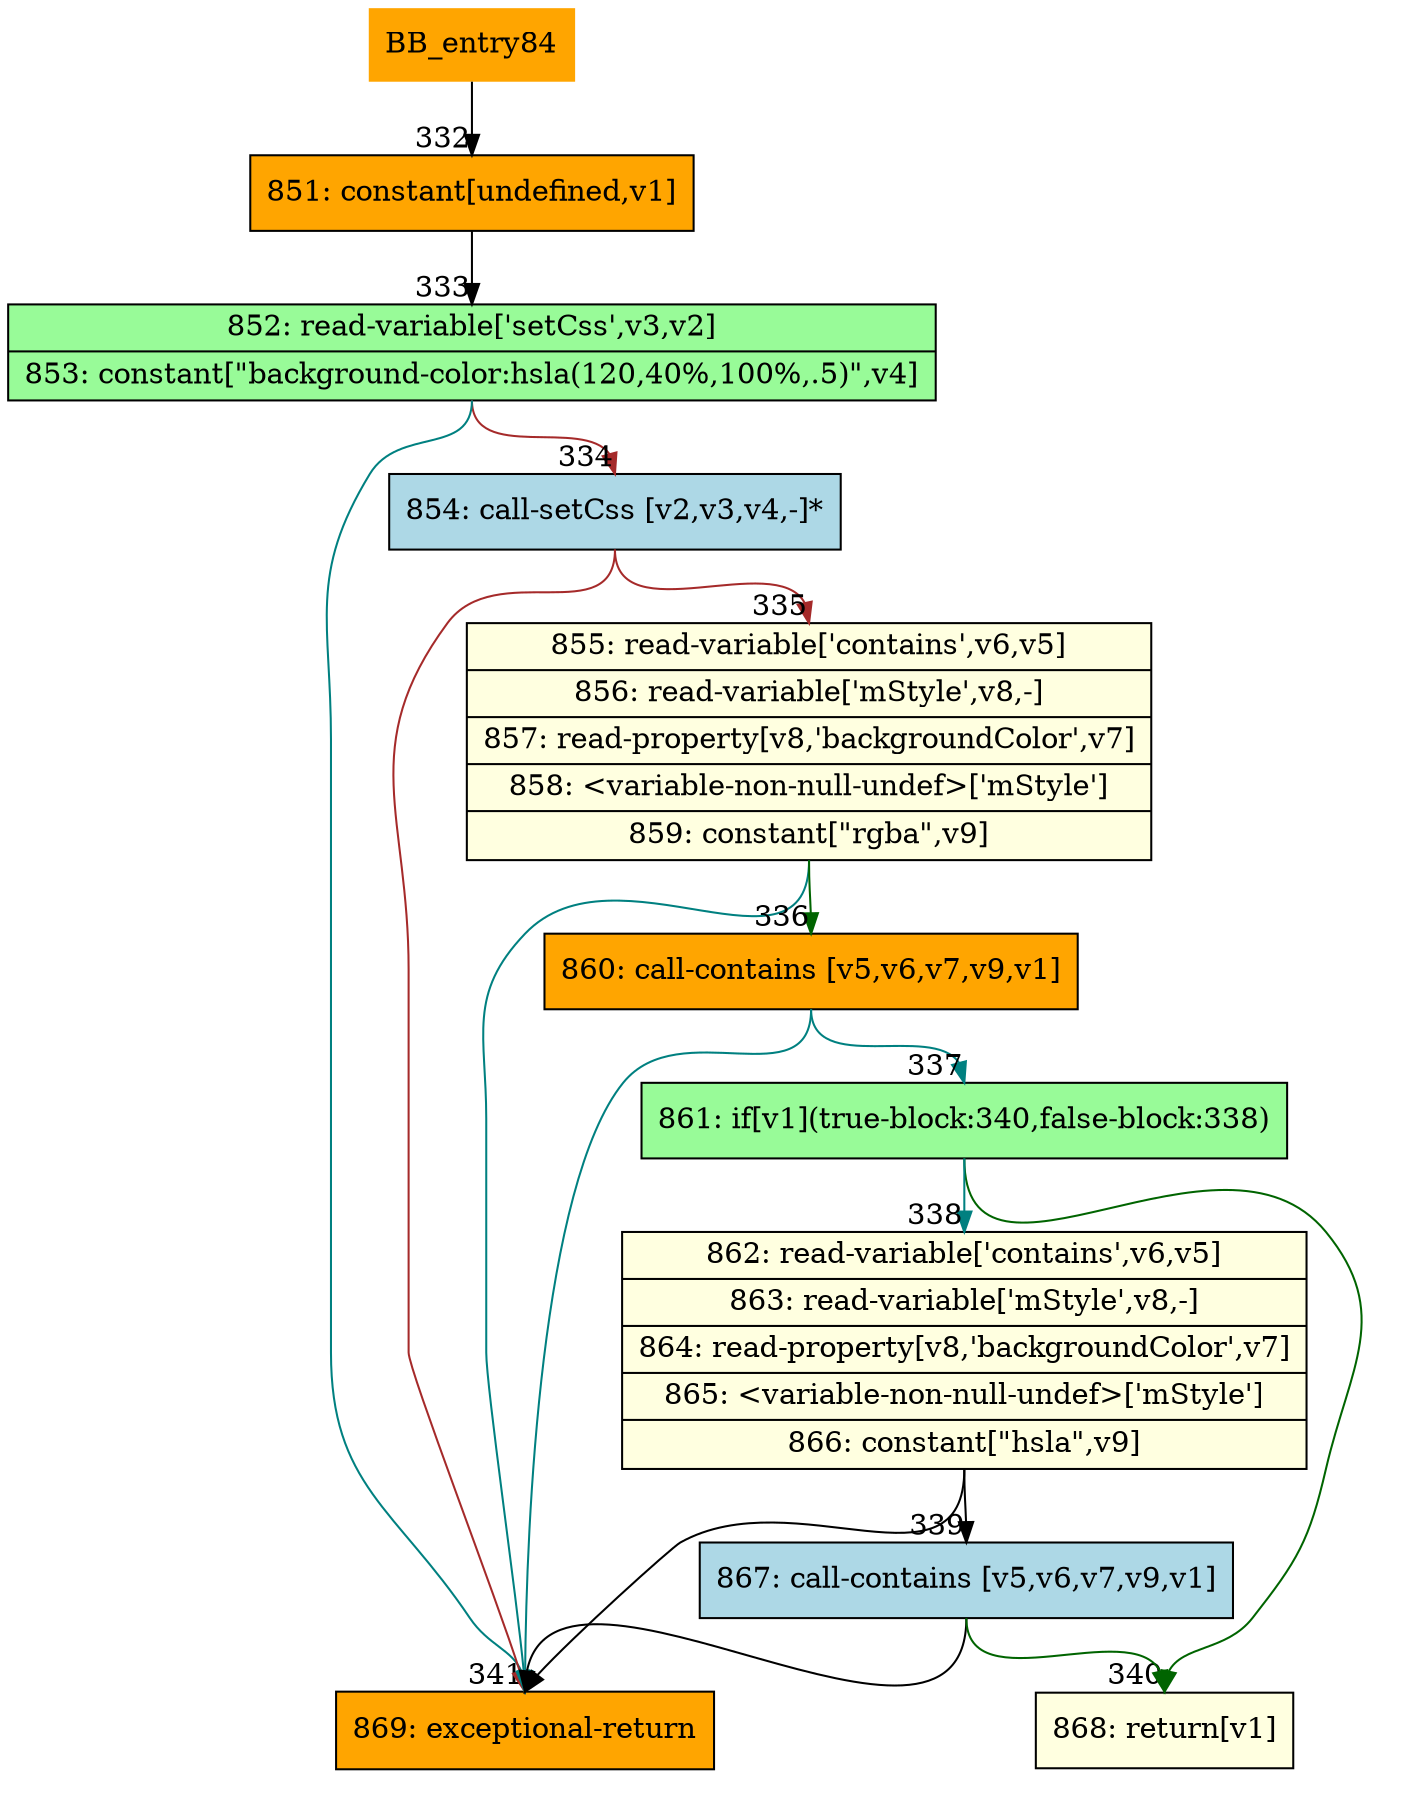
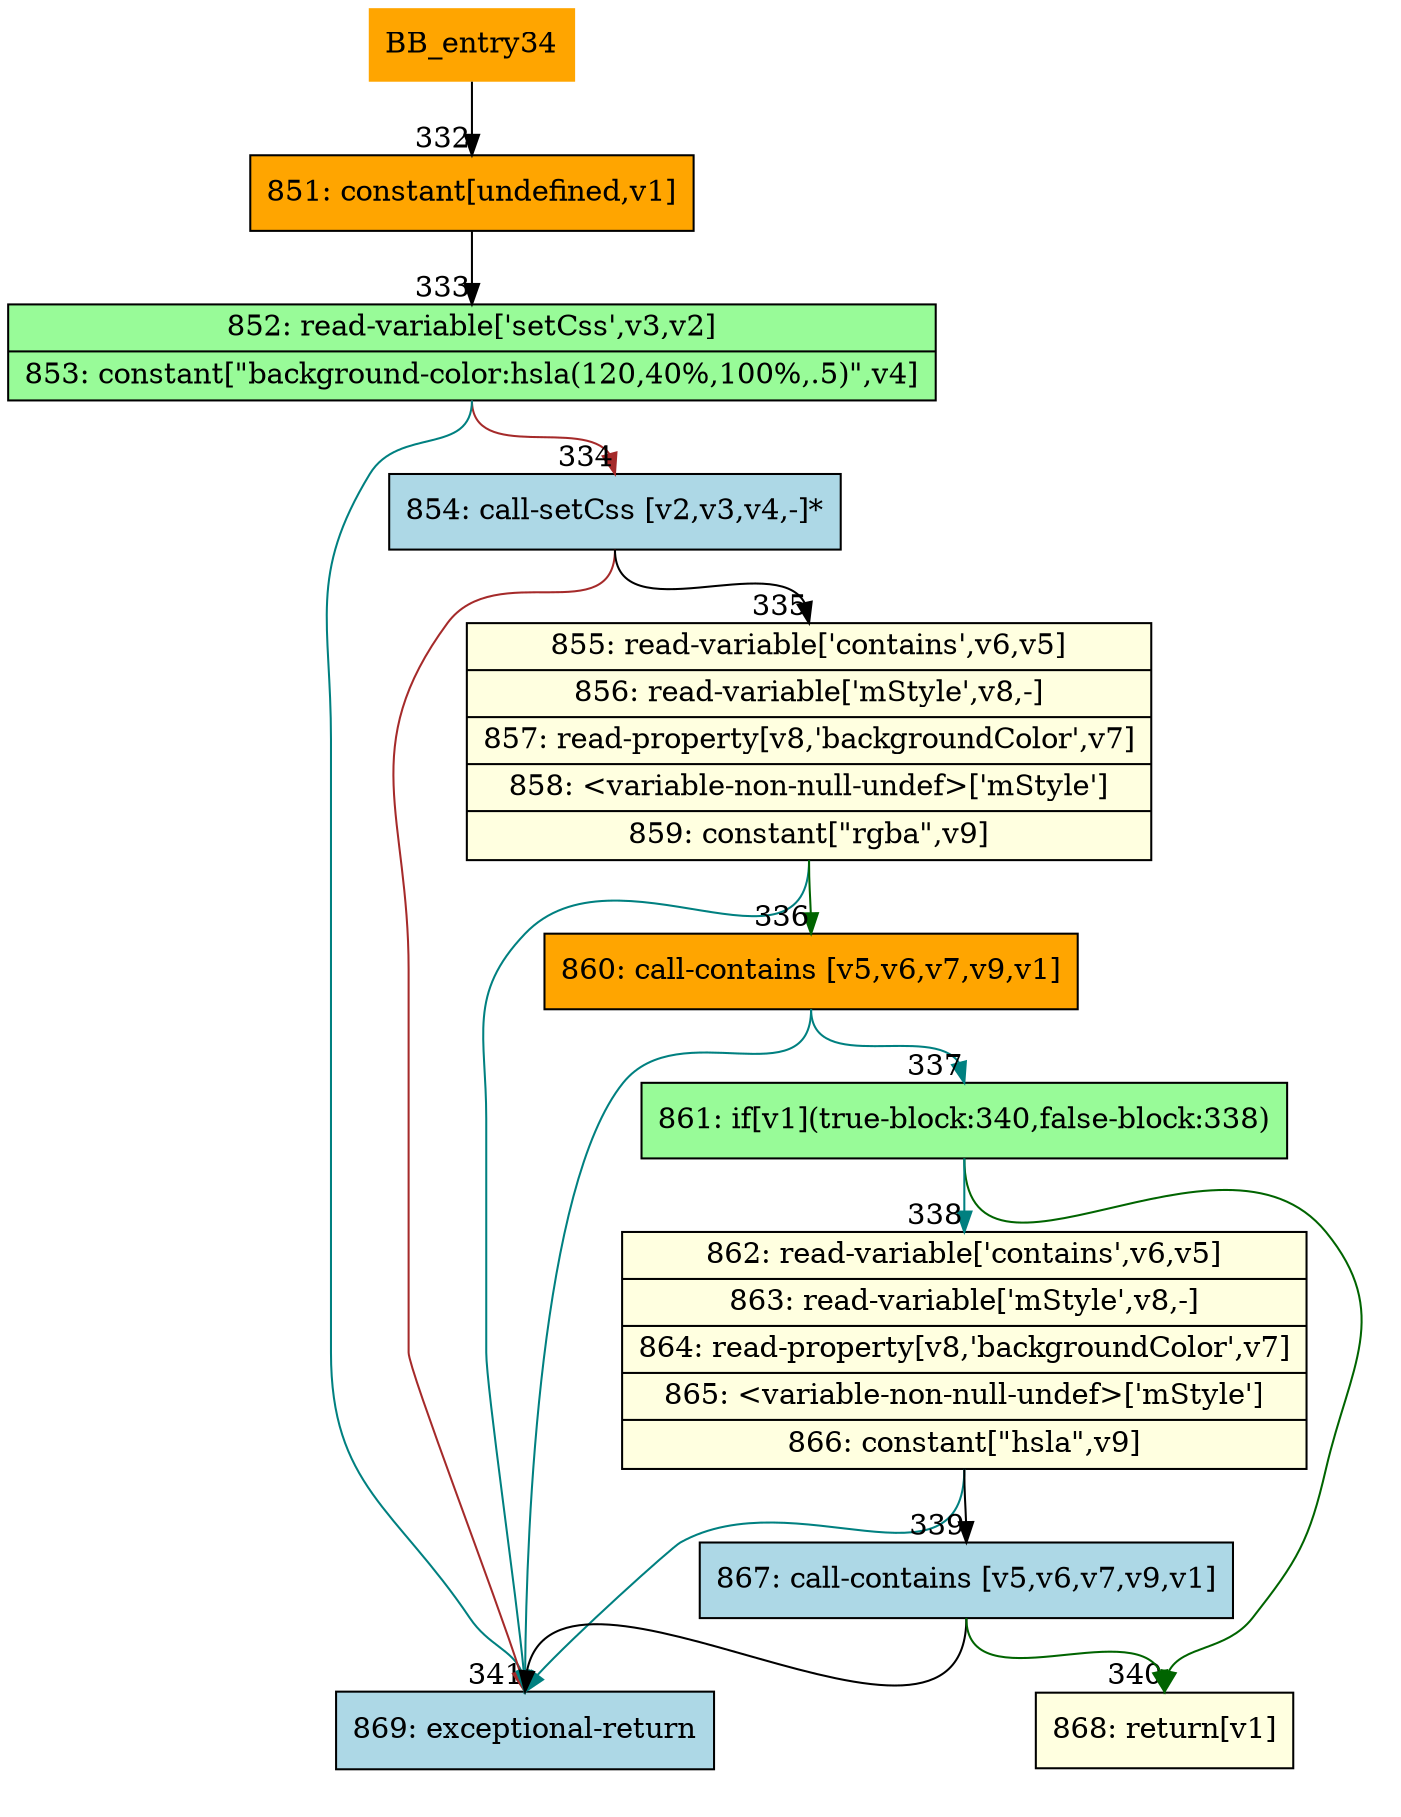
node "BB_entry84": label "BB_entry84" -> "BB_entry34"
edge "854: call-setCss [v2,v3,v4,-]*" -> "855: read-variable['contains',v6,v5]": color brown -> black
edge "862: read-variable['contains',v6,v5]" -> "869: exceptional-return": color black -> teal
node "869: exceptional-return": fillcolor orange -> lightblue
